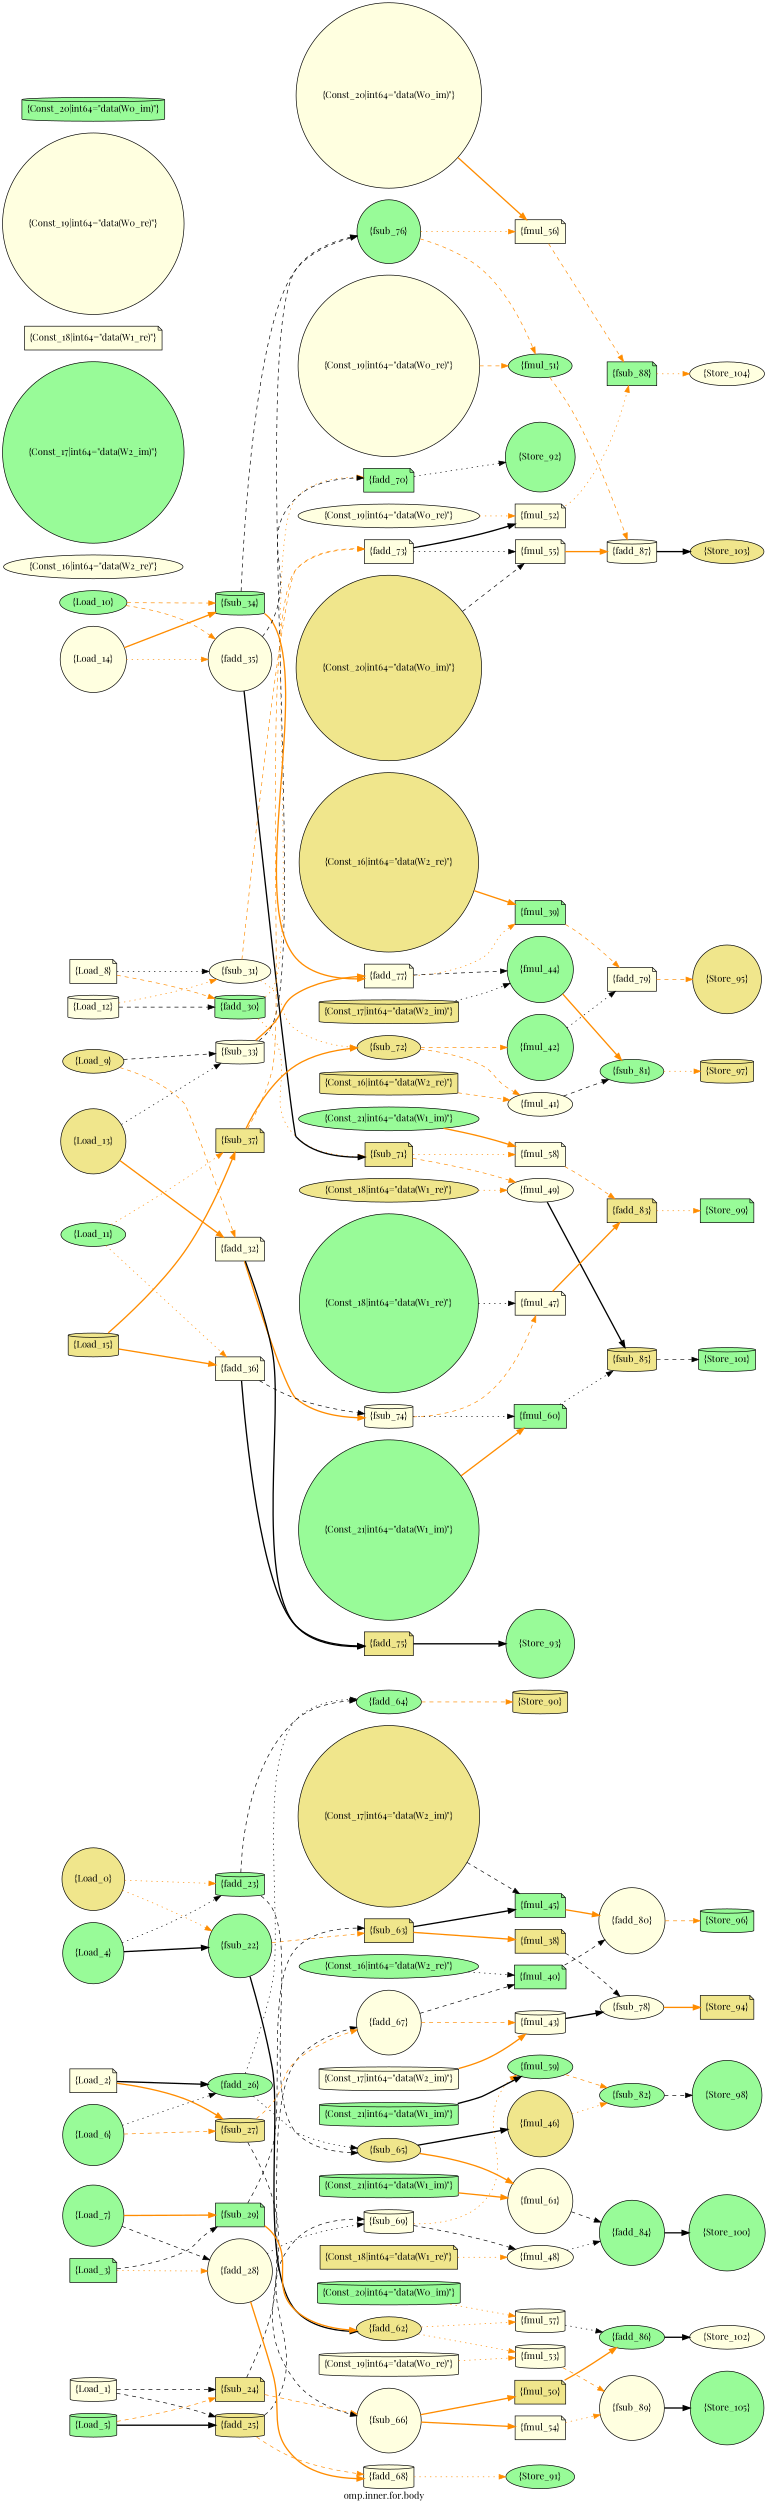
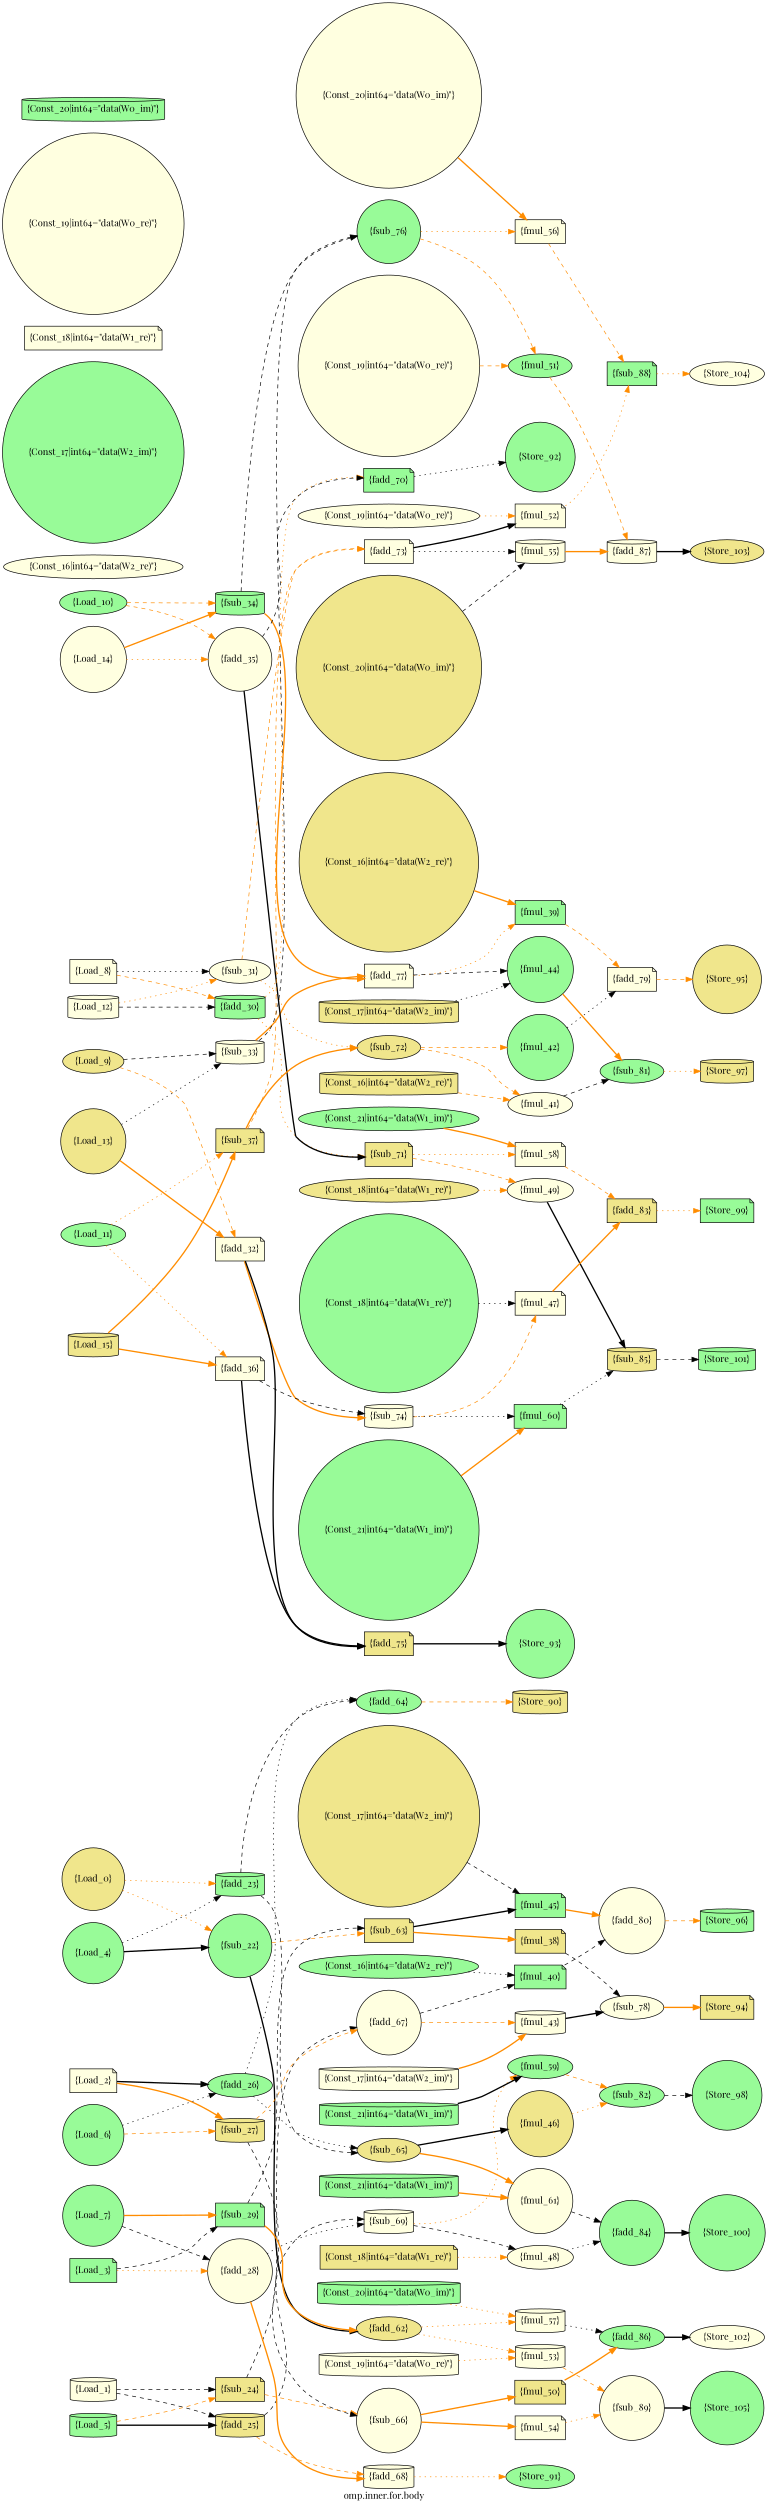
node "{fmul_55}": shape note -> cylinder
